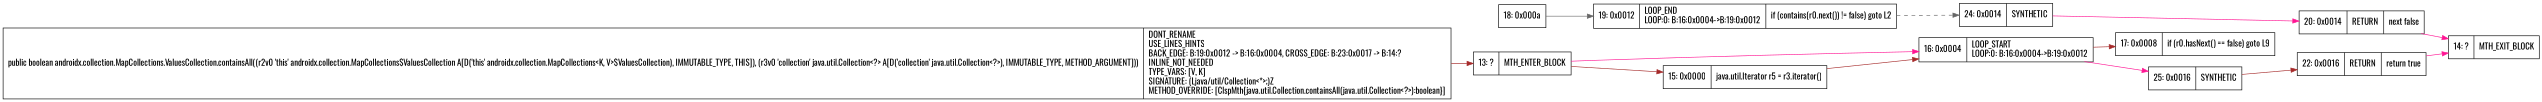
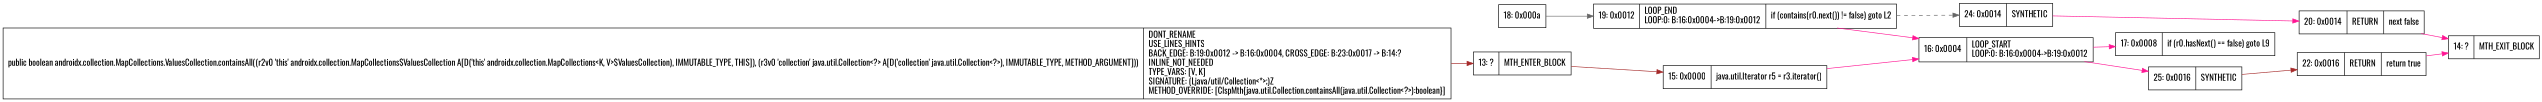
edge "16: 0x0004" -> "17: 0x0008": color brown -> deeppink
edge "13: ?" -> "16: 0x0004": now "19: 0x0012" -> "16: 0x0004"
edge "15: 0x0000" -> "16: 0x0004": color brown -> deeppink
